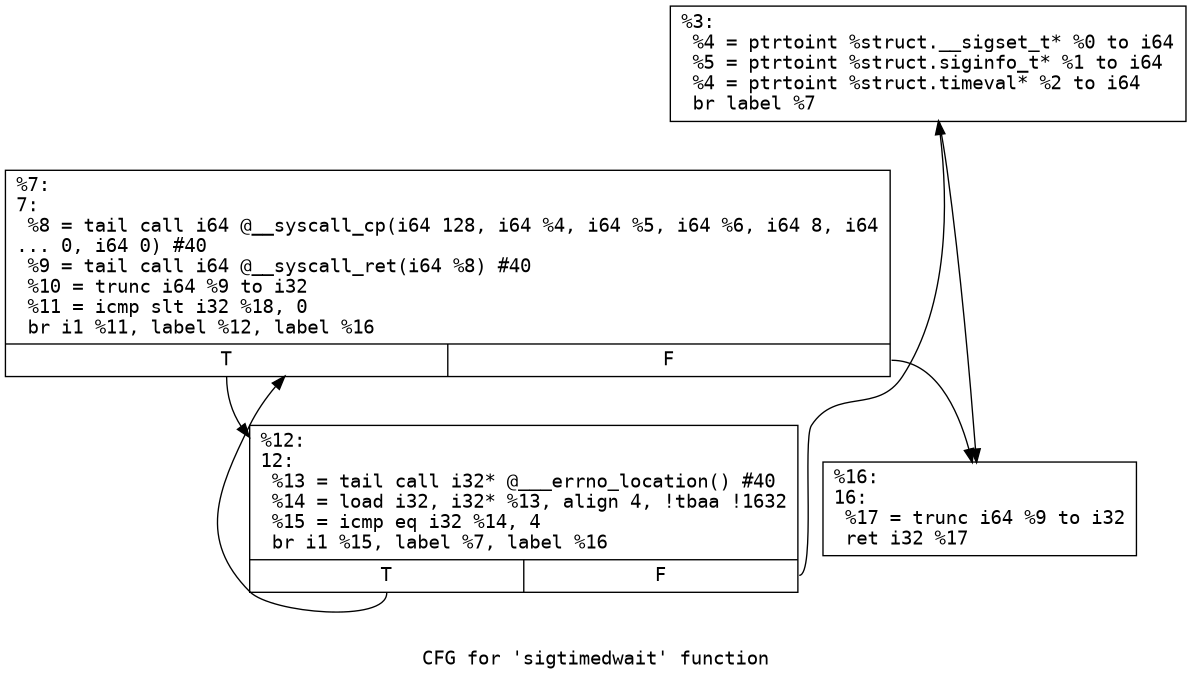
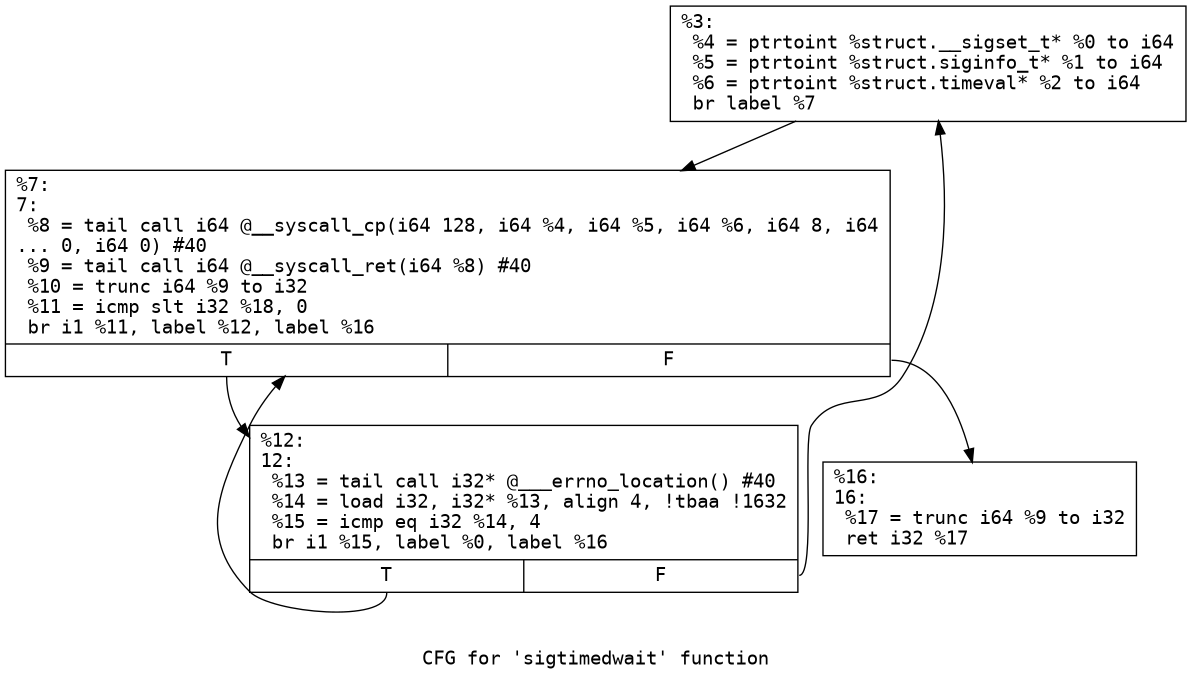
node "%3:": text "%4 = ptrtoint %struct.timeval* %2 to i64" -> "%6 = ptrtoint %struct.timeval* %2 to i64"
edge "%3:" -> "%16:": now "%3:" -> "%7:"
node "%12:": text "br i1 %15, label %7, label %16" -> "br i1 %15, label %0, label %16"
